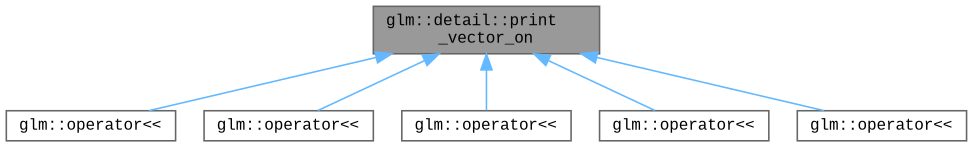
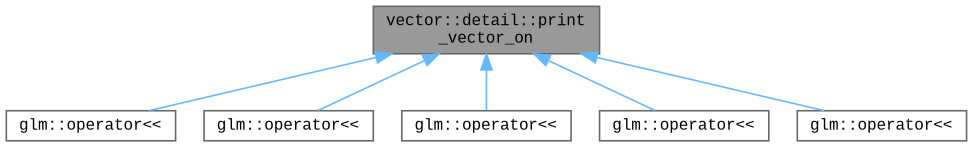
node "glm::detail::print _vector_on": label "glm::detail::print _vector_on" -> "vector::detail::print _vector_on"
